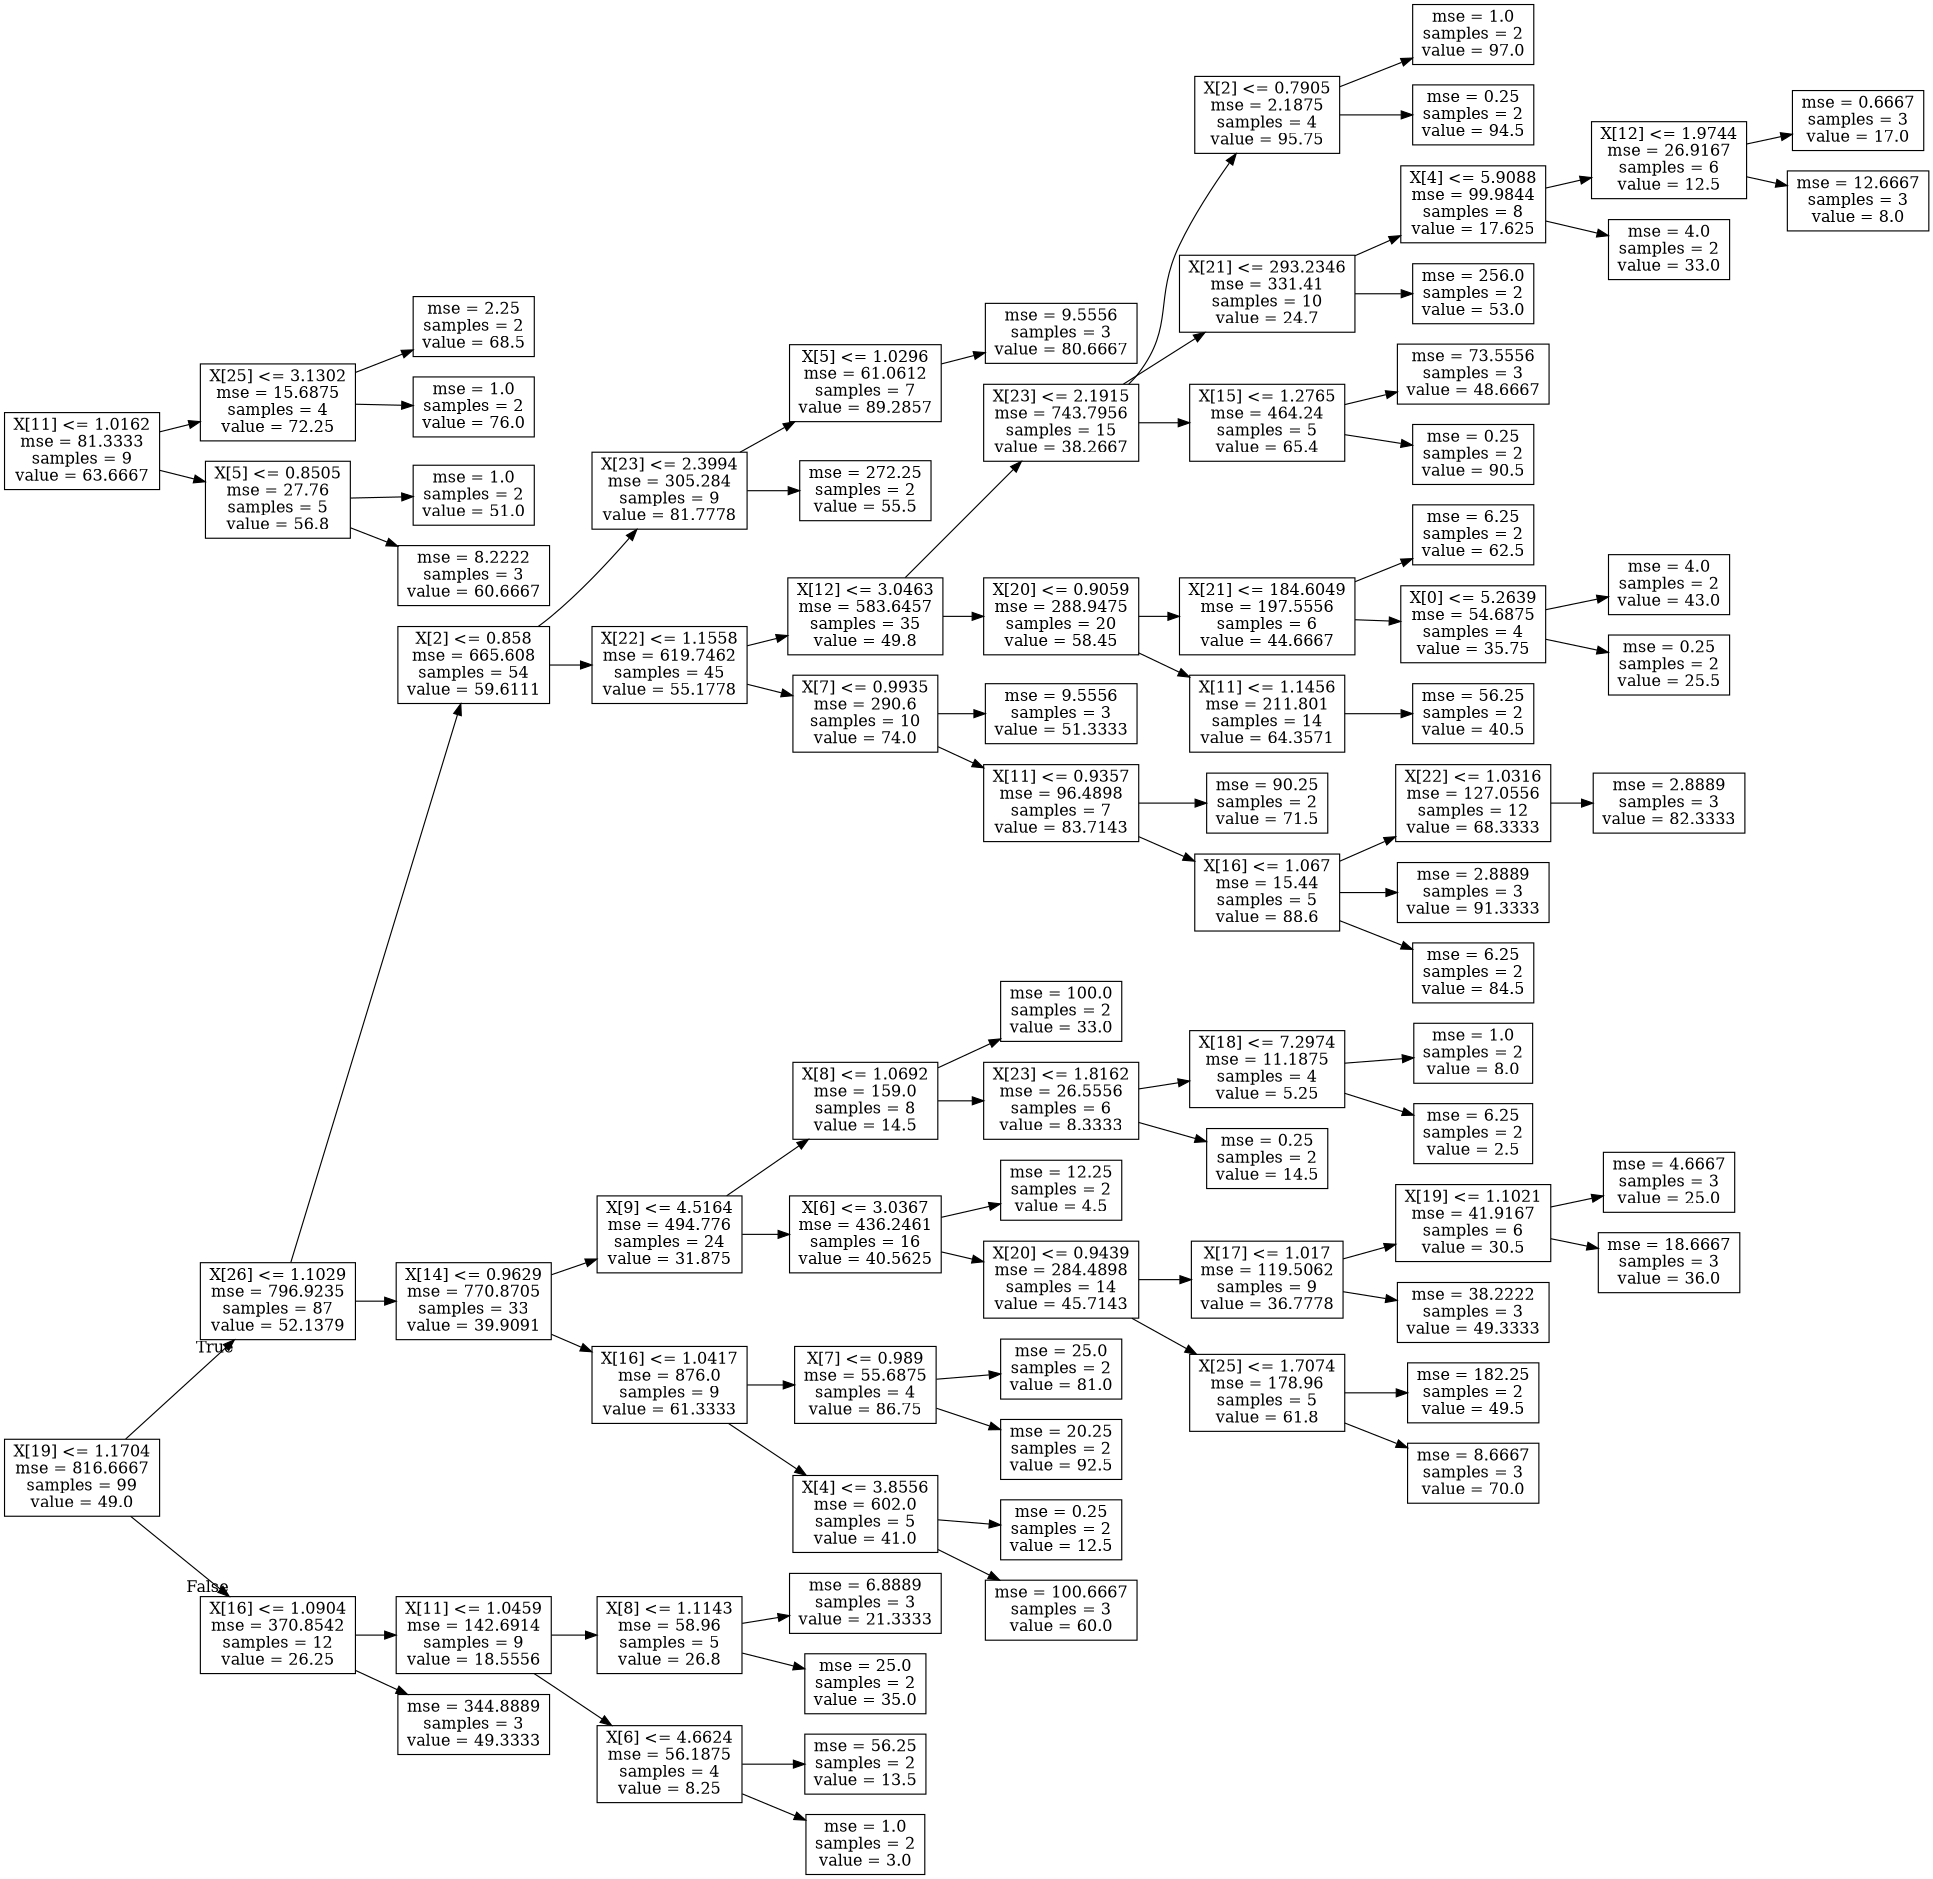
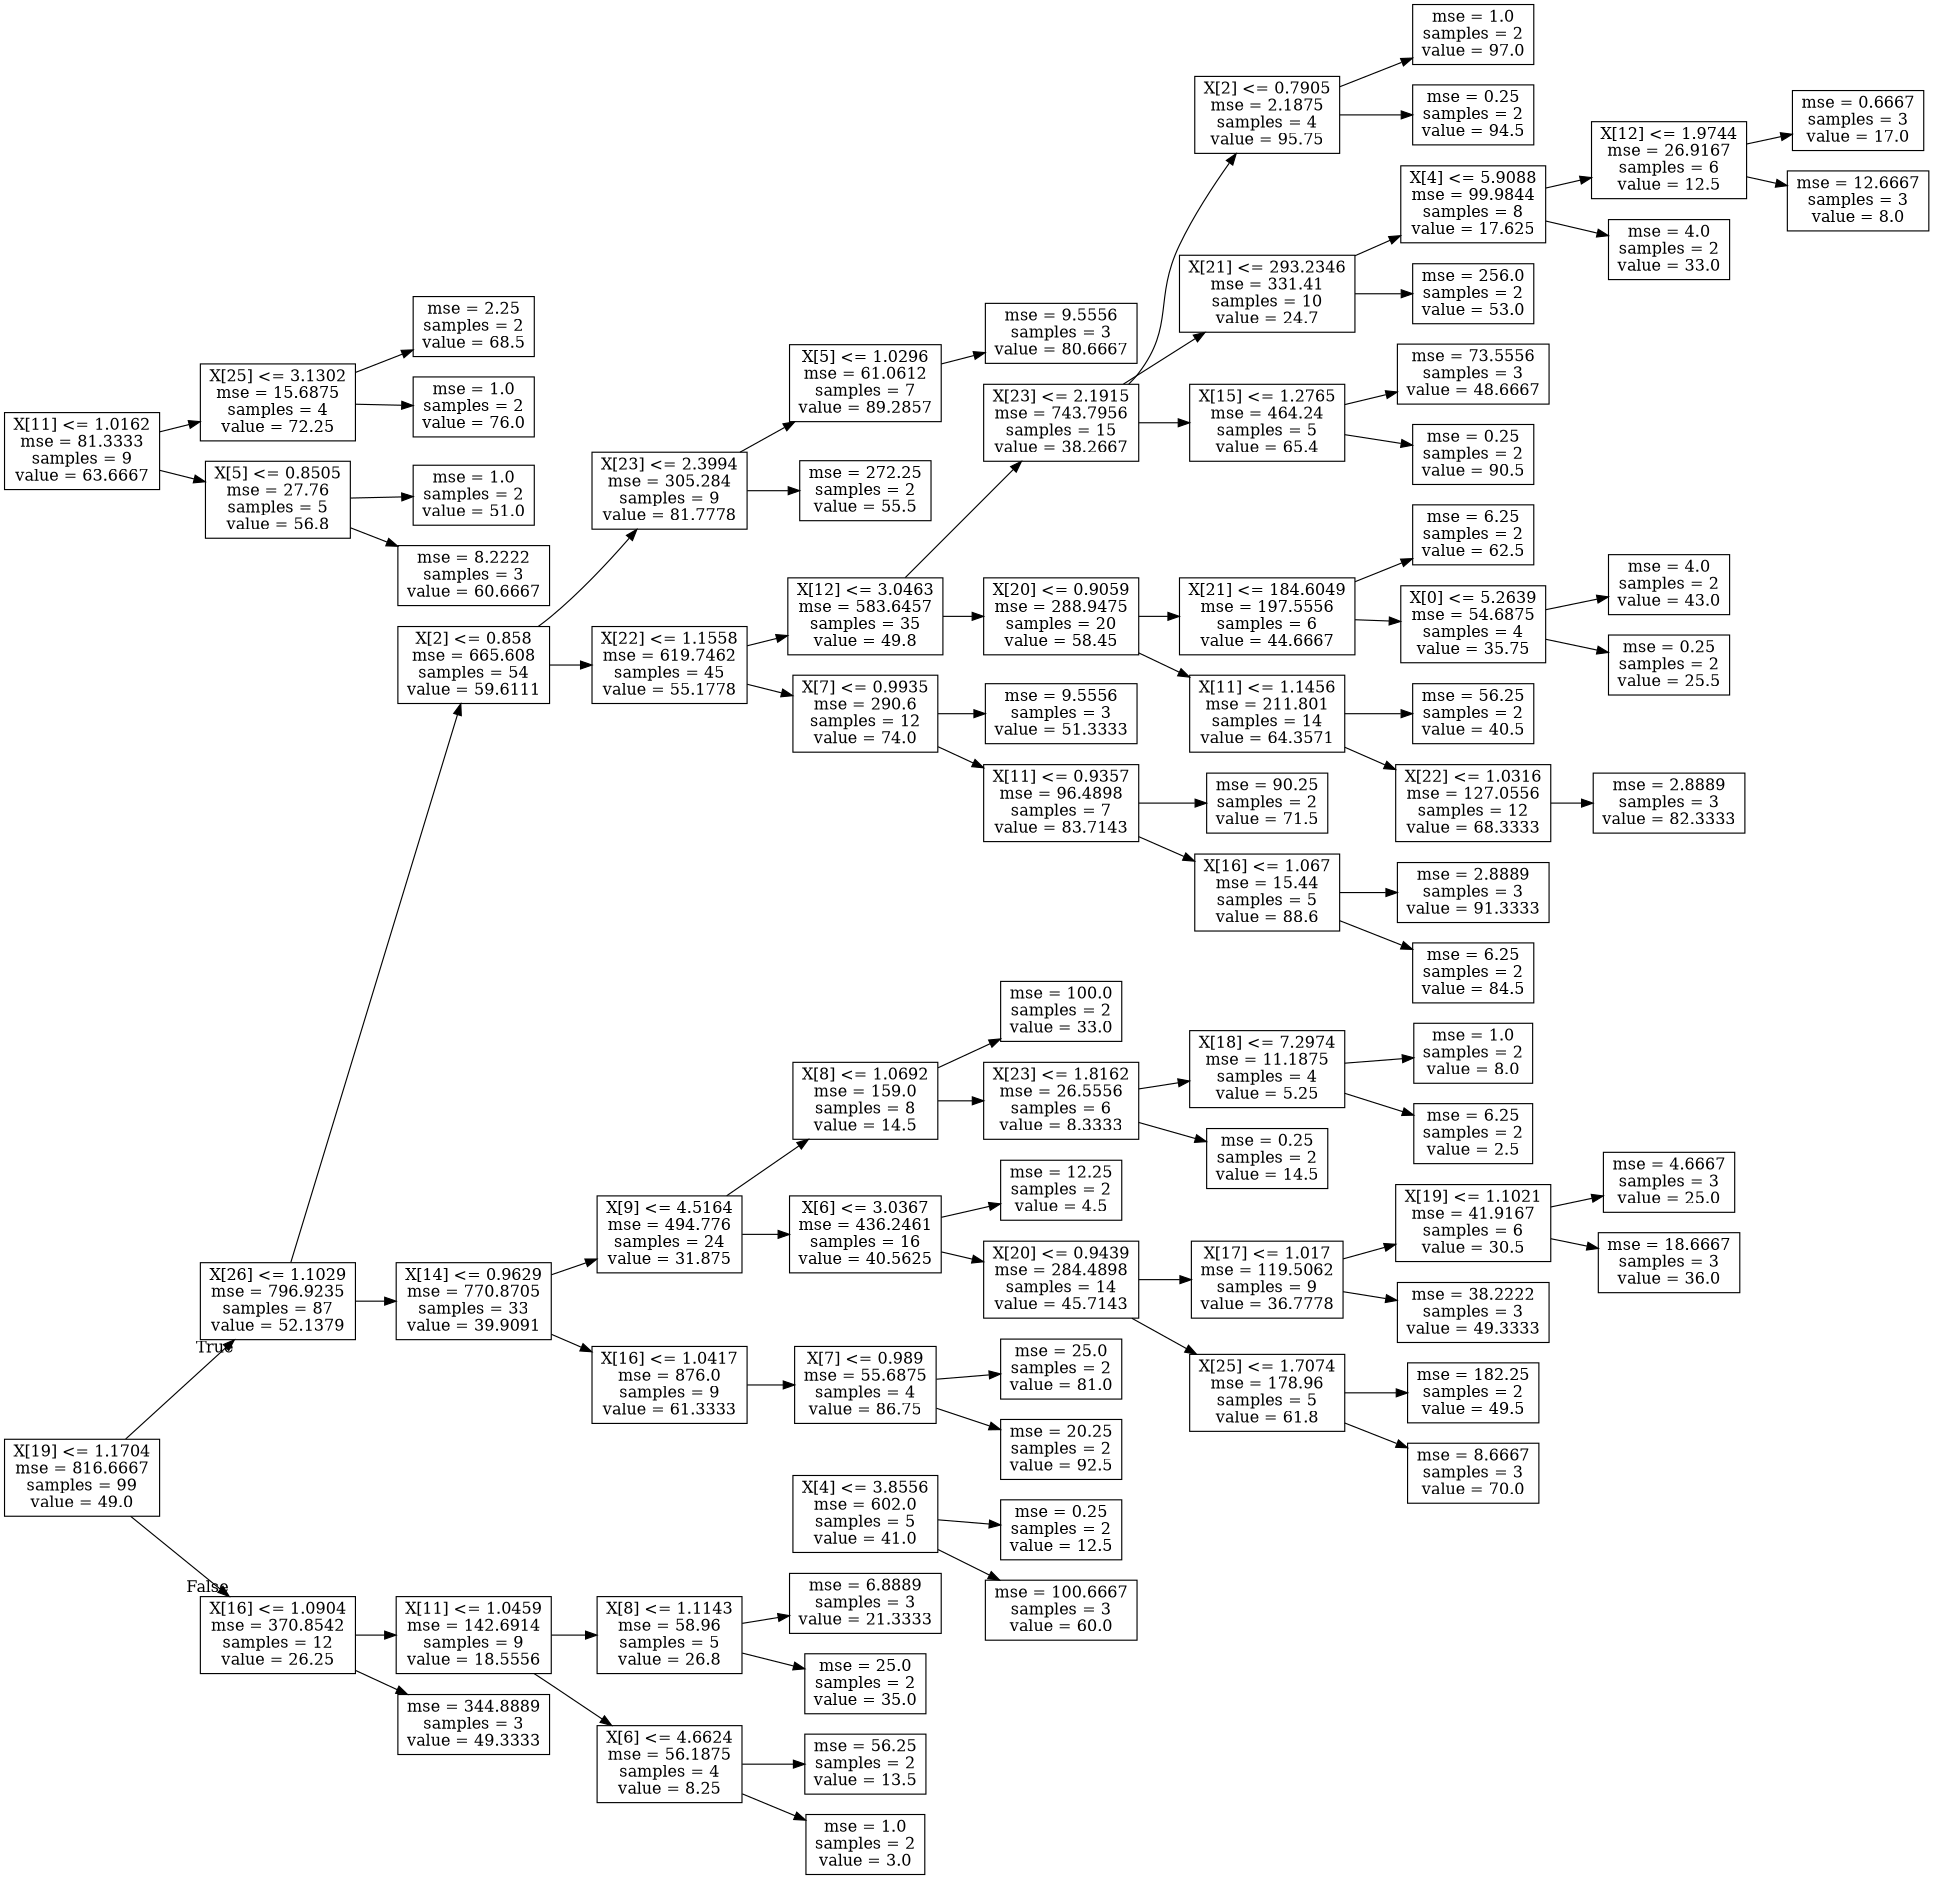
node "X[7] <= 0.9935 mse = 290.6 samples = 10 value = 74.0": label "X[7] <= 0.9935 mse = 290.6 samples = 10 value = 74.0" -> "X[7] <= 0.9935 mse = 290.6 samples = 12 value = 74.0"
edge "X[16] <= 1.067 mse = 15.44 samples = 5 value = 88.6" -> "X[22] <= 1.0316 mse = 127.0556 samples = 12 value = 68.3333": now "X[11] <= 1.1456 mse = 211.801 samples = 14 value = 64.3571" -> "X[22] <= 1.0316 mse = 127.0556 samples = 12 value = 68.3333"
edge "X[16] <= 1.0417 mse = 876.0 samples = 9 value = 61.3333" -> "X[4] <= 3.8556 mse = 602.0 samples = 5 value = 41.0": removed
